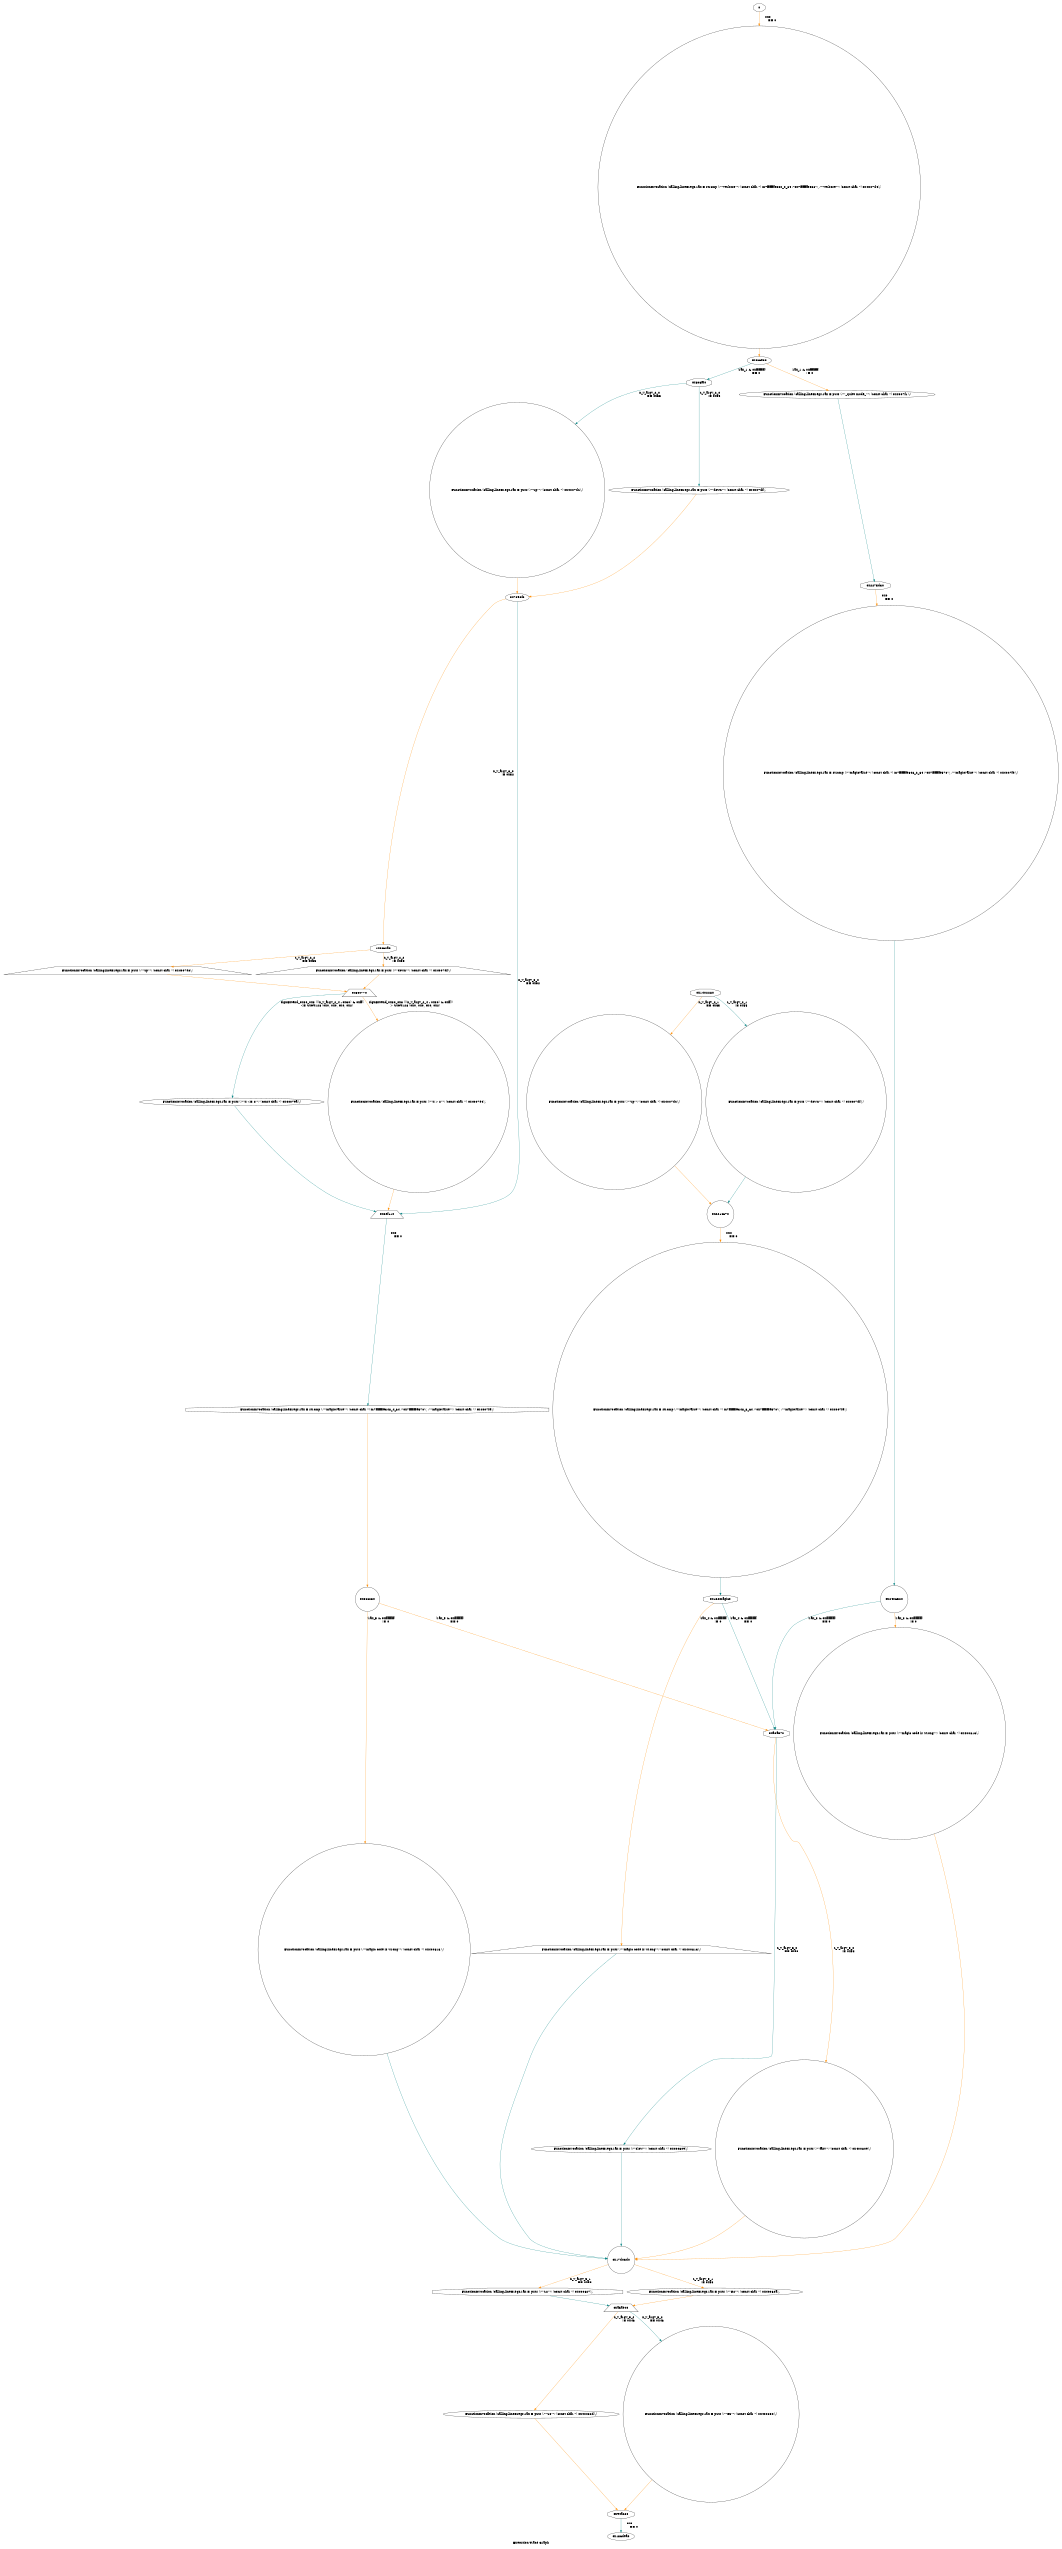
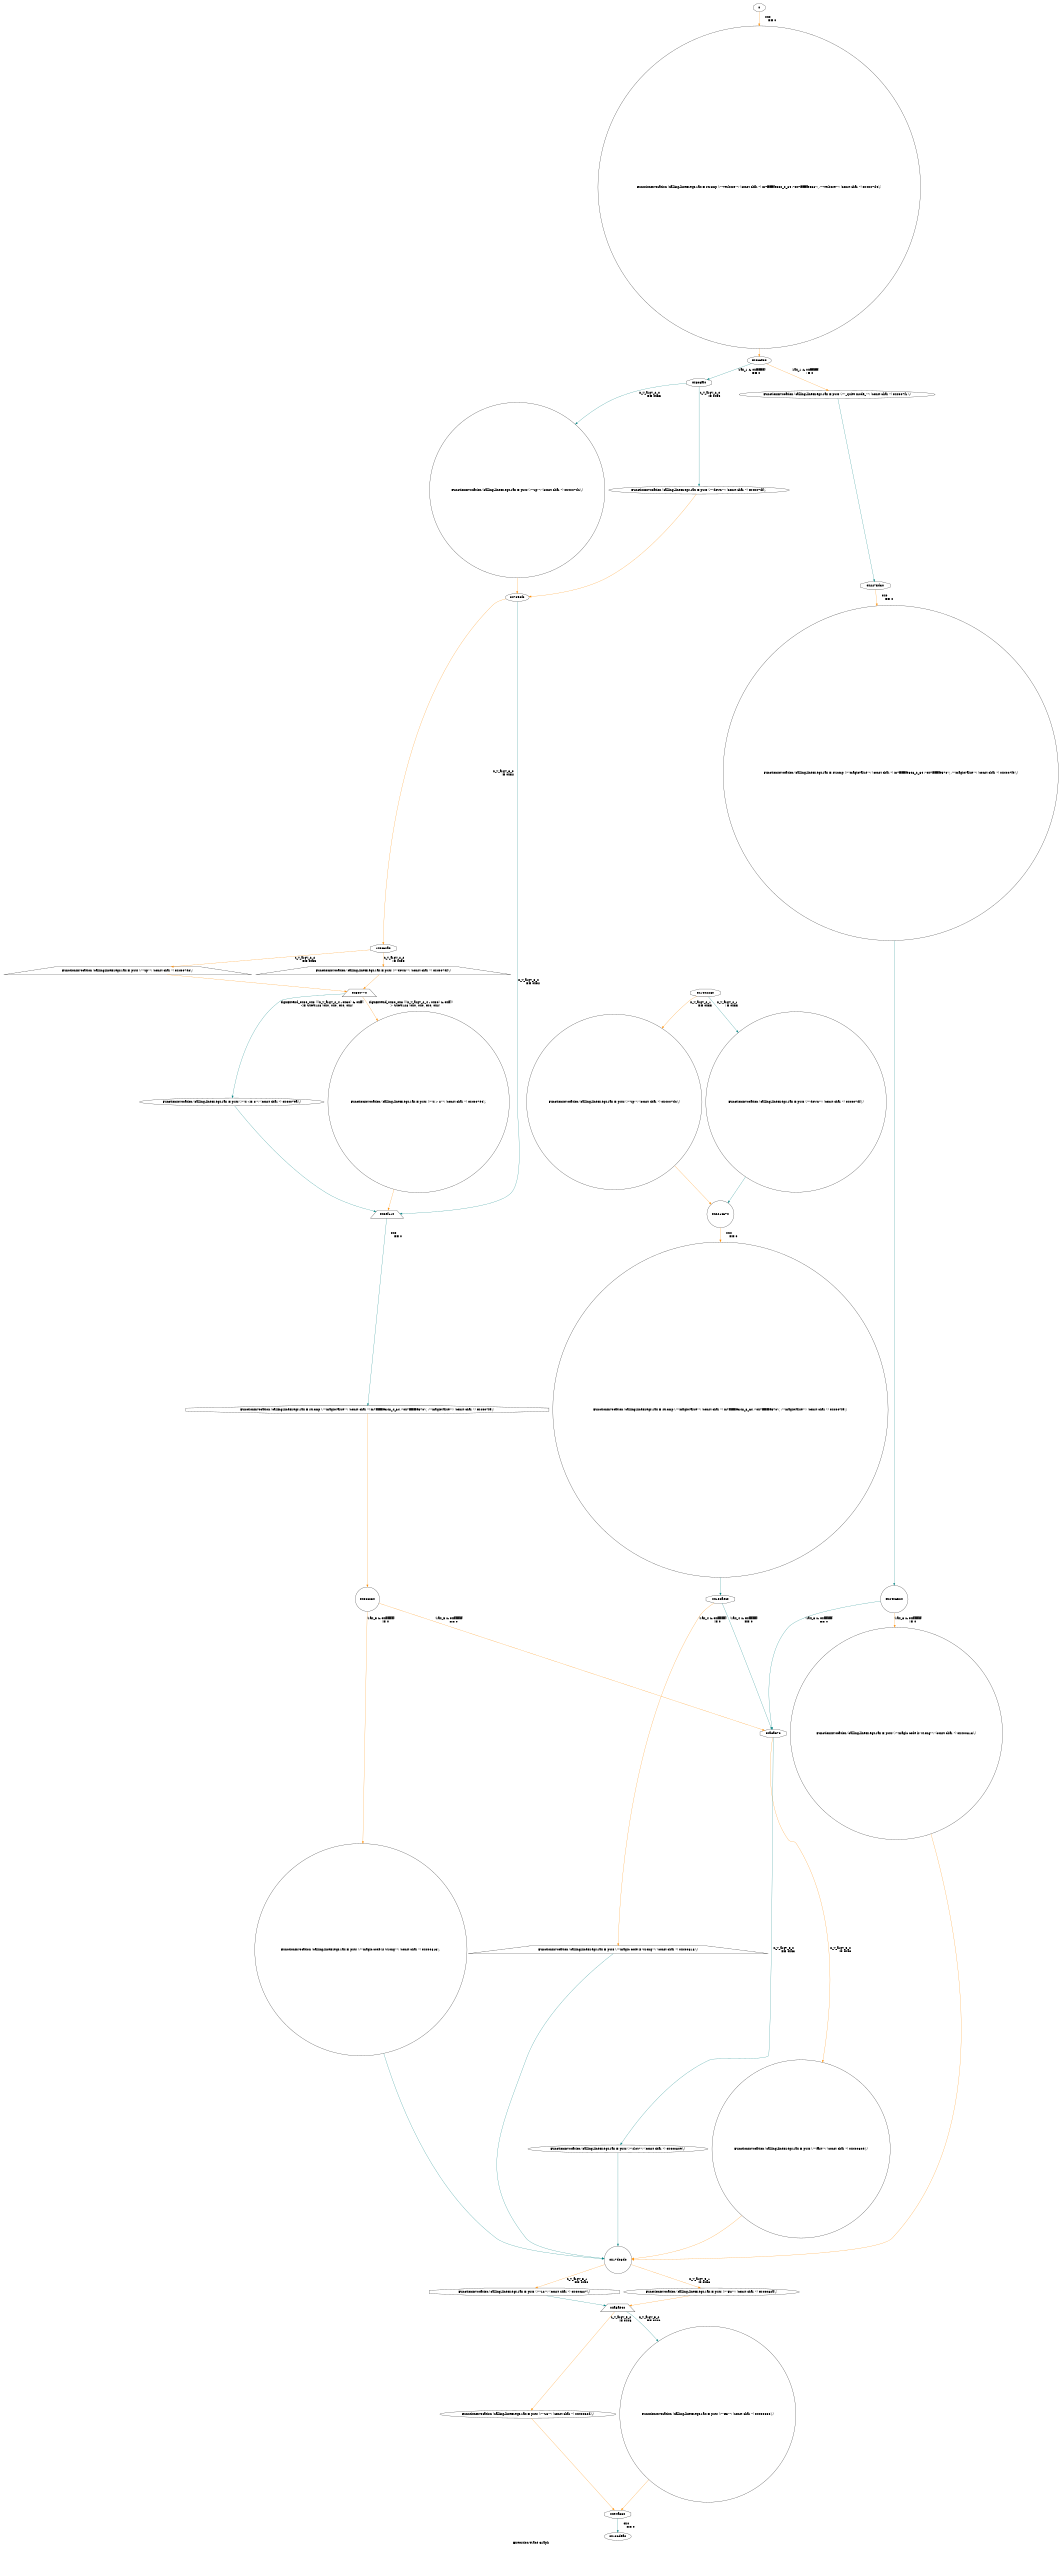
node "0x132magic0": label "0x132magic0" -> "0x132aec0"
